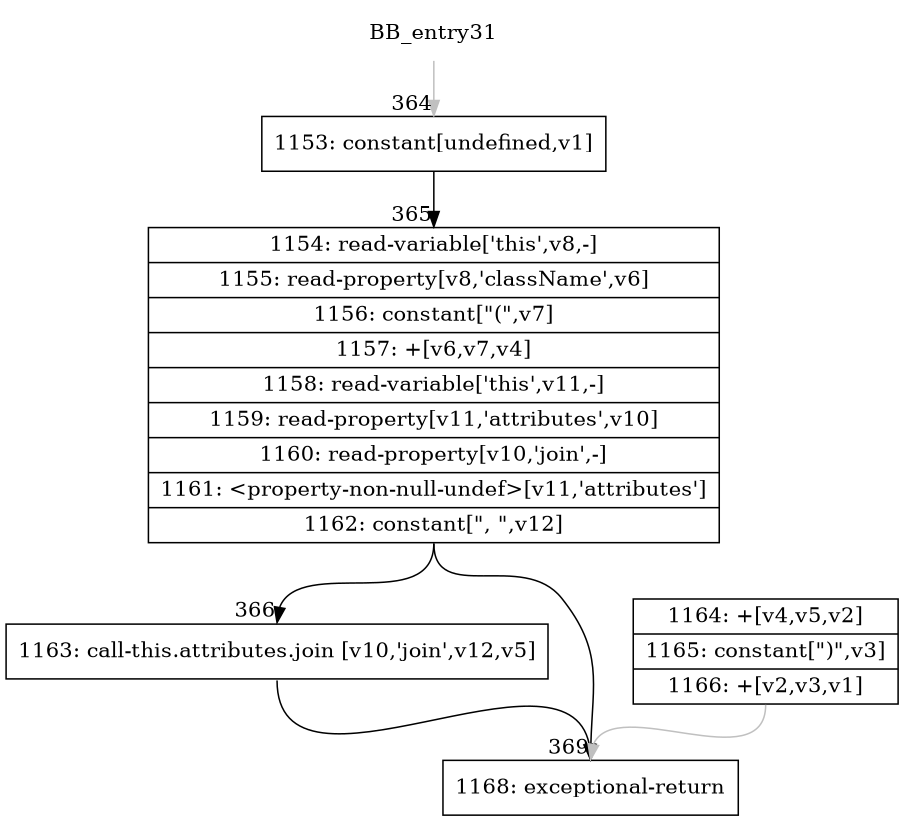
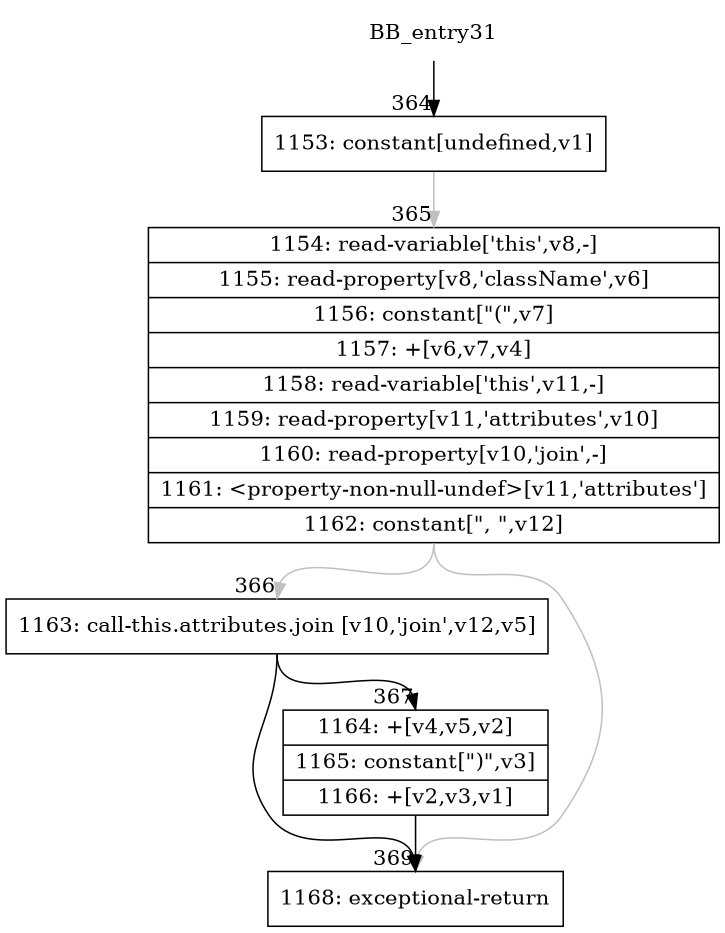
edge "BB_entry31" -> "1153: constant[undefined,v1]": color gray -> black
edge "1153: constant[undefined,v1]" -> "1154: read-variable['this',v8,-]": color black -> gray
edge "1154: read-variable['this',v8,-]" -> "1163: call-this.attributes.join [v10,'join',v12,v5]": color black -> gray
edge "1154: read-variable['this',v8,-]" -> "1168: exceptional-return": color black -> gray
edge "1163: call-this.attributes.join [v10,'join',v12,v5]" -> "1164: +[v4,v5,v2]": added
edge "1164: +[v4,v5,v2]" -> "1168: exceptional-return": color gray -> black
